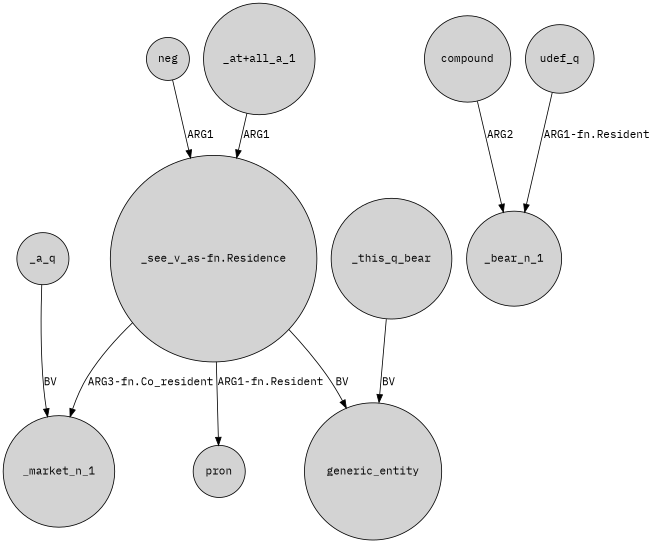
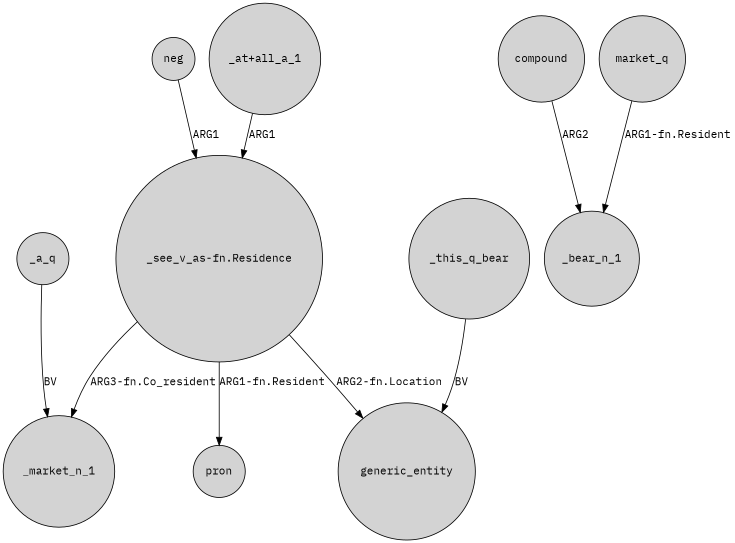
node "udef_q": label "udef_q" -> "market_q"
edge "_see_v_as-fn.Residence" -> "generic_entity": label "BV" -> "ARG2-fn.Location"
